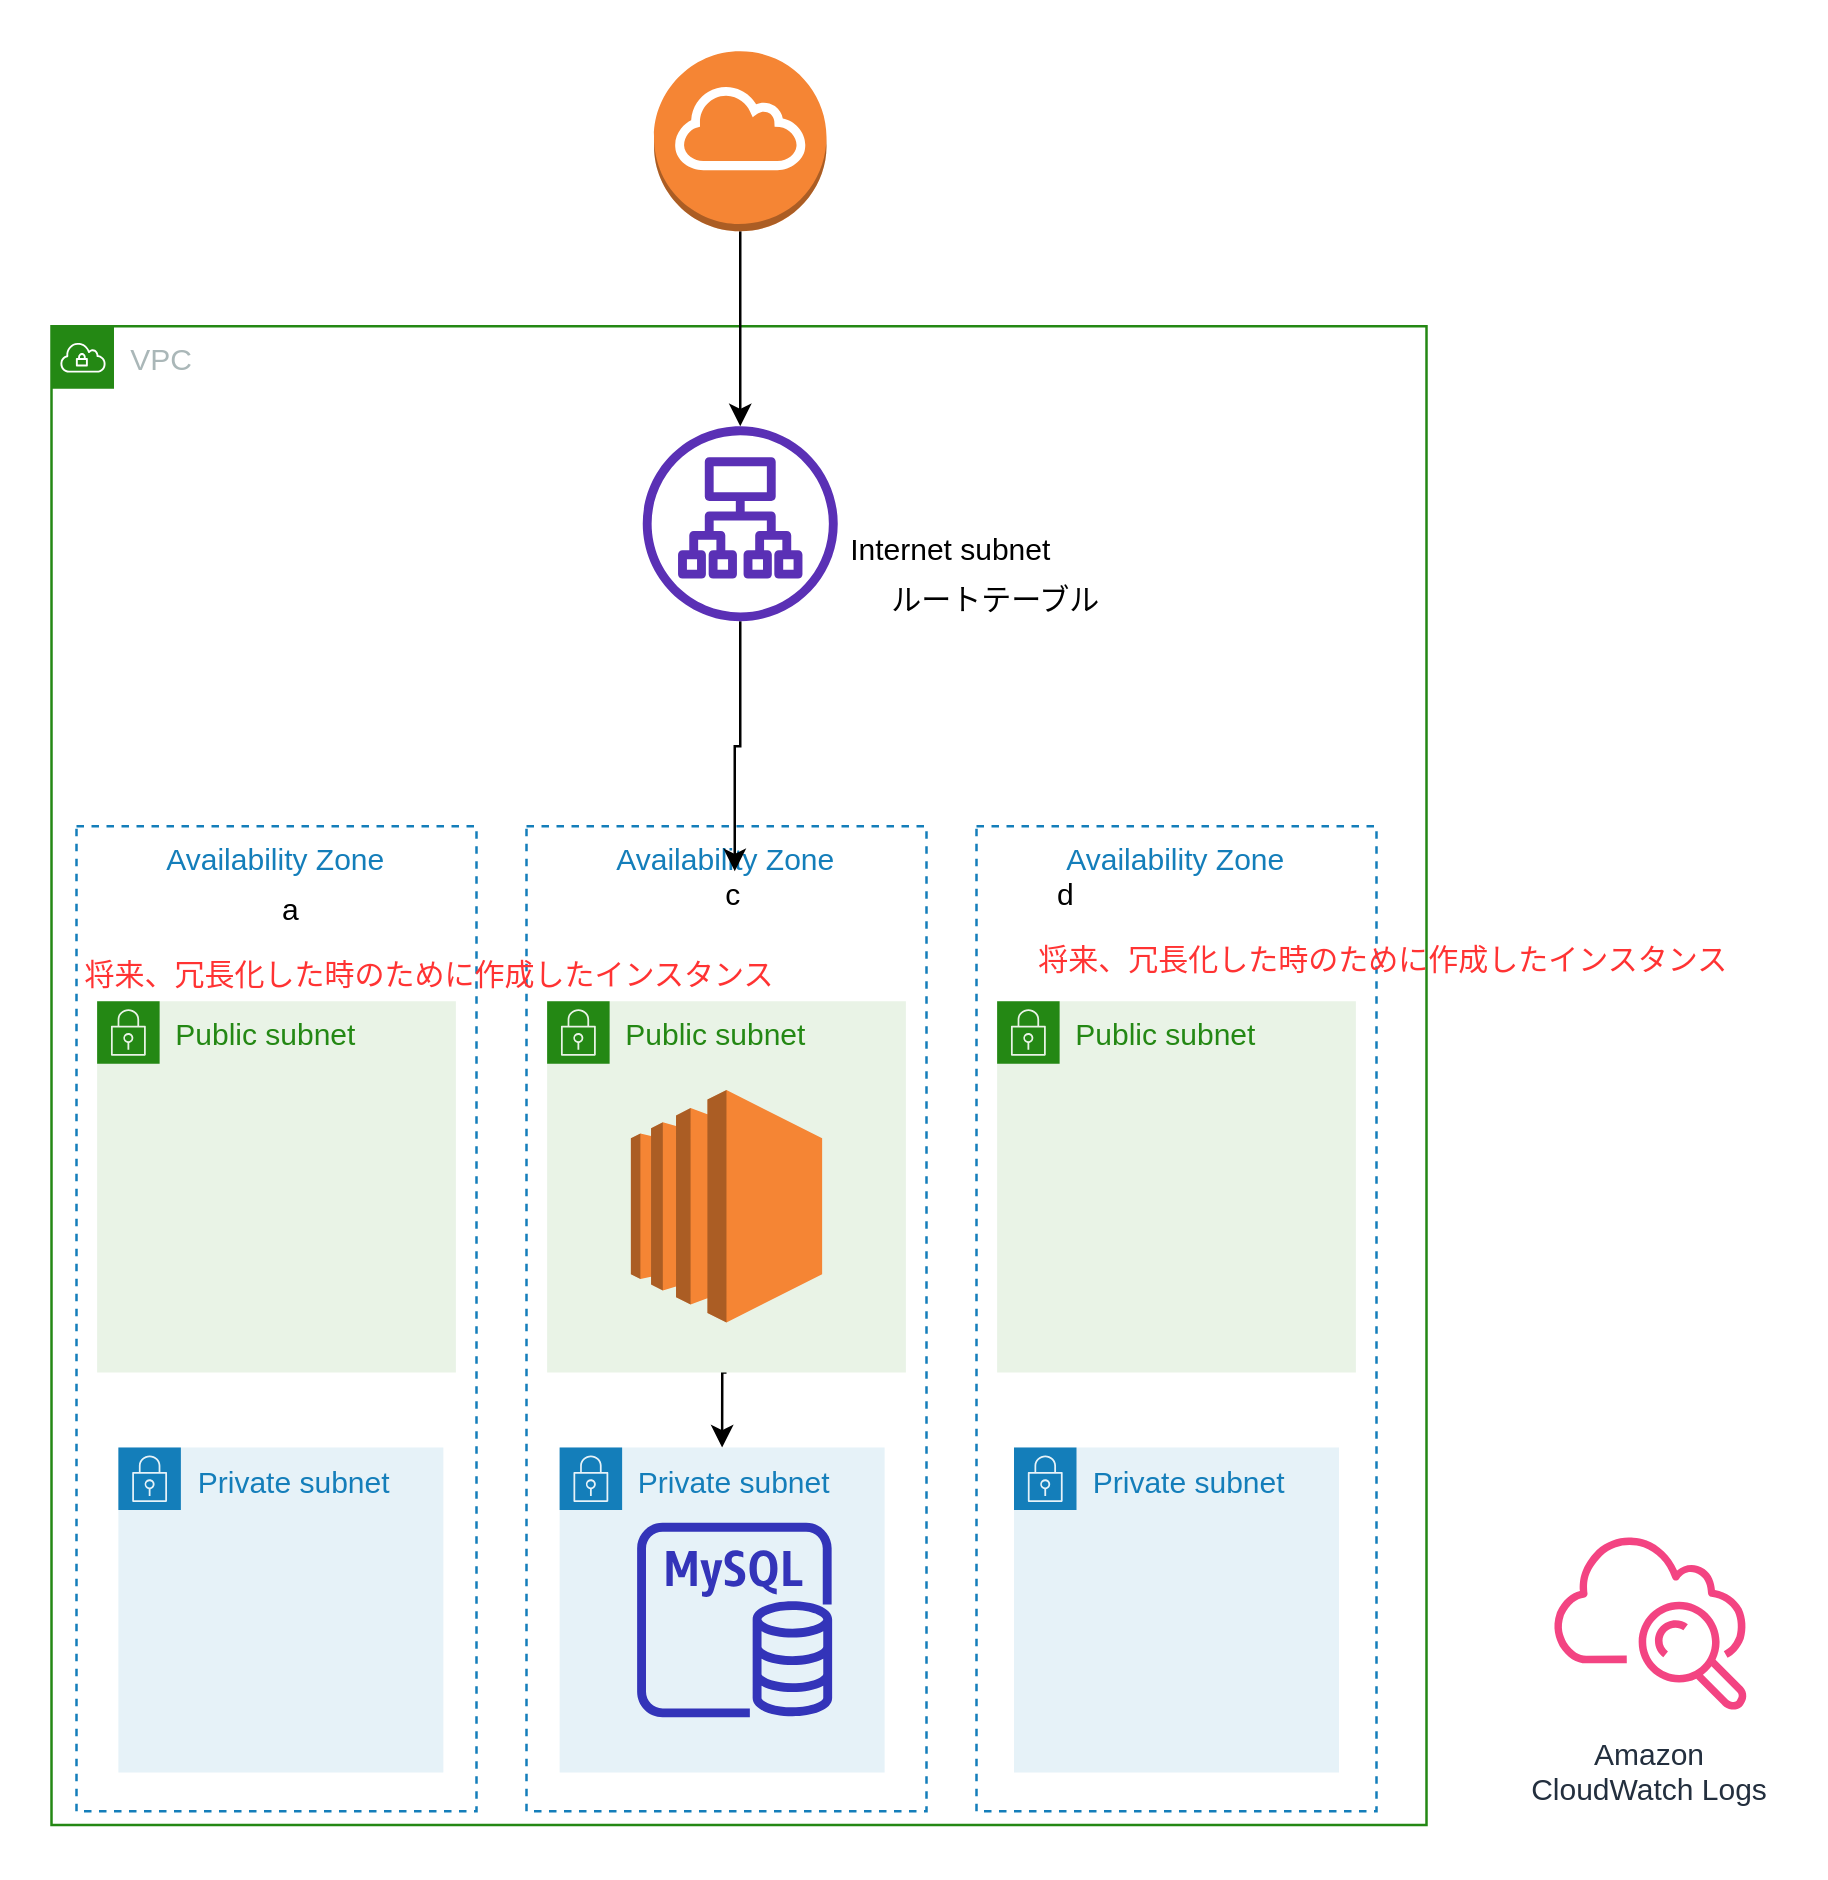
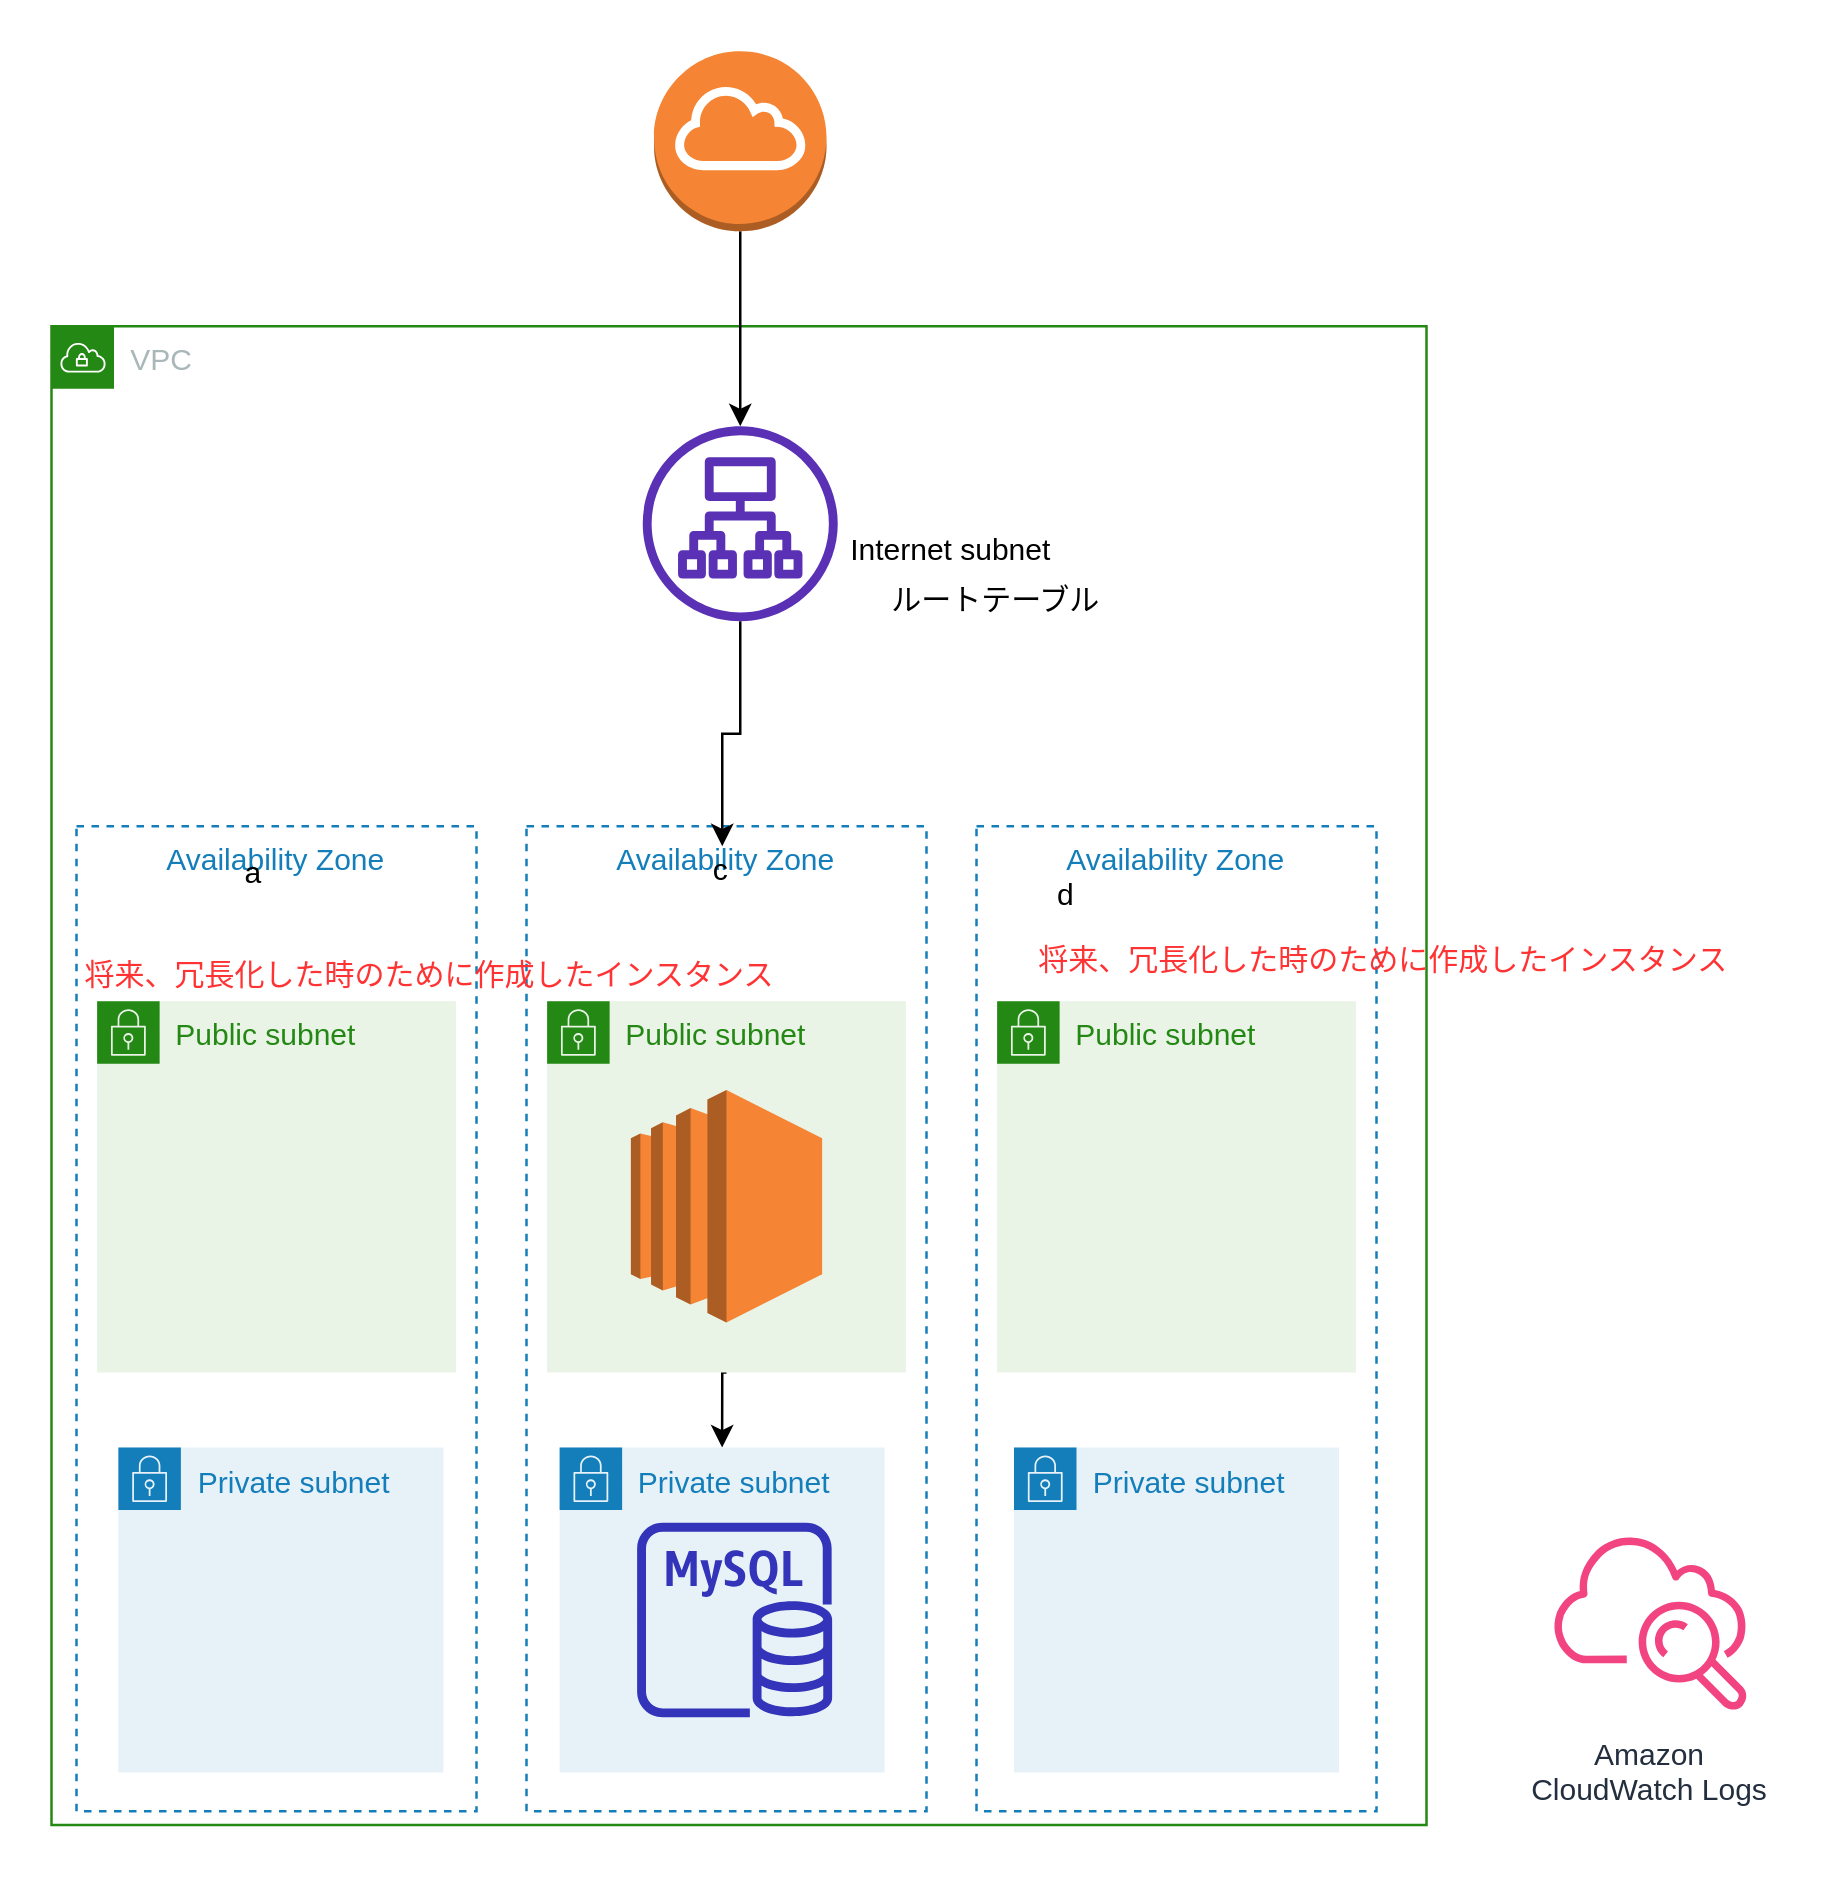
node "c": moved (734, 896) -> (722, 871)
node "a": moved (291, 911) -> (253, 874)
